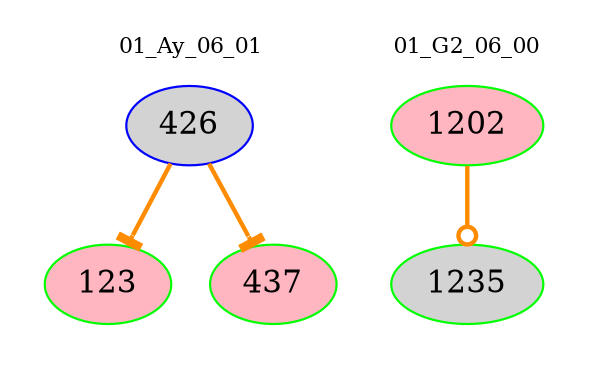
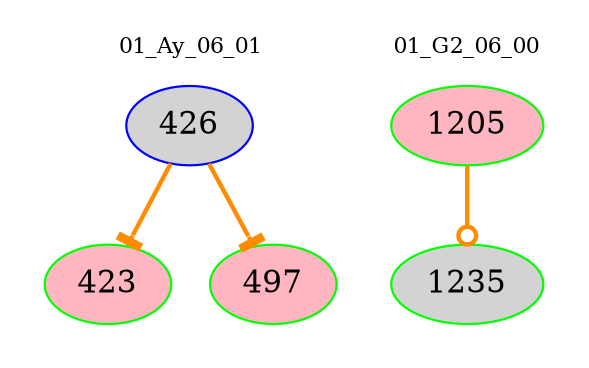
node "1202": label "1202" -> "1205"
node "123": label "123" -> "423"
node "437": label "437" -> "497"
